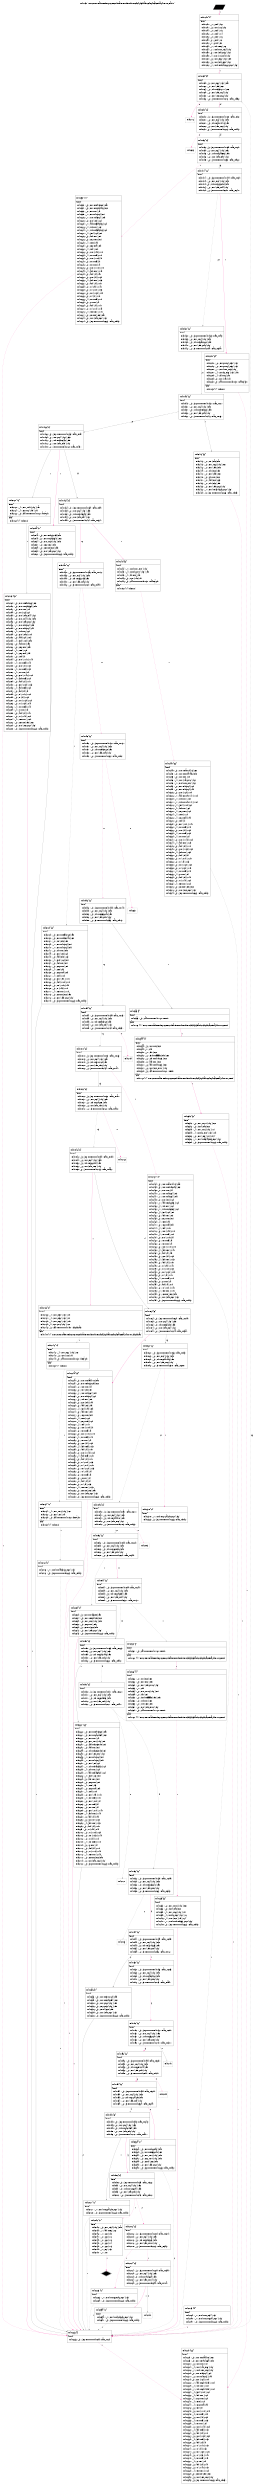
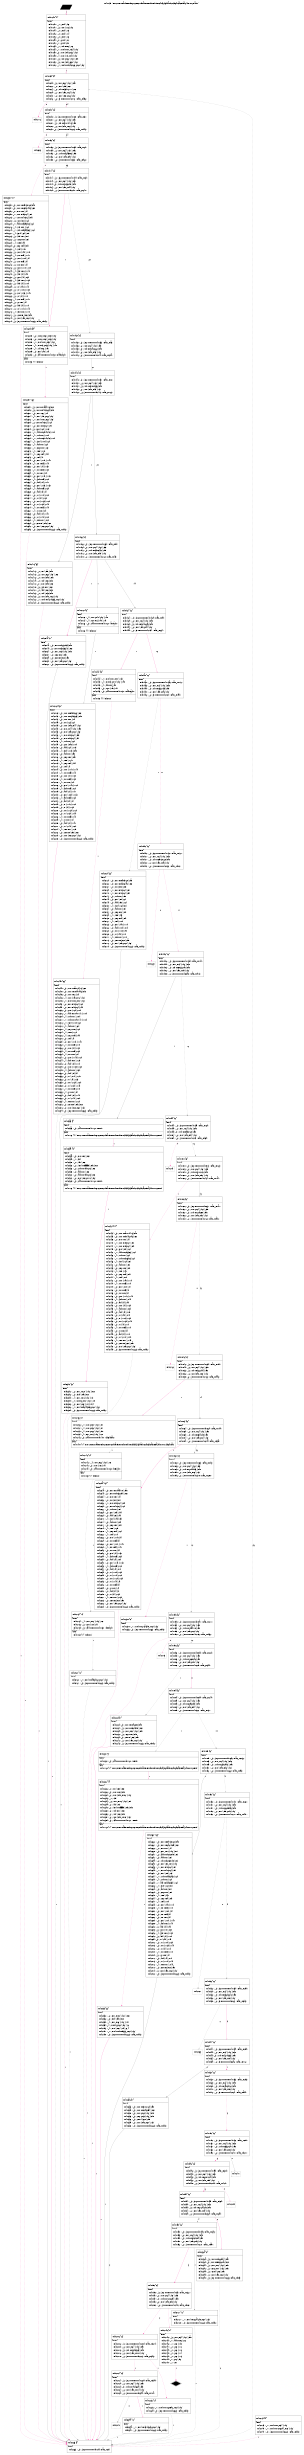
edge "0x402865 [5]" -> "0x4022f7 [163]": reversed
